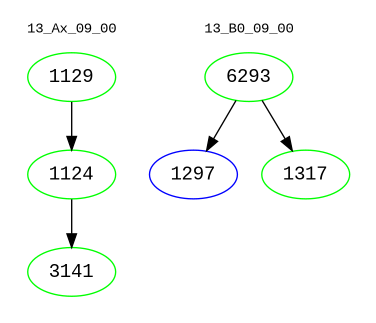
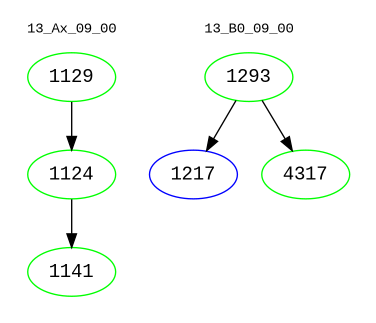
node "6293": label "6293" -> "1293"
node "1297": label "1297" -> "1217"
node "1317": label "1317" -> "4317"
node "3141": label "3141" -> "1141"
